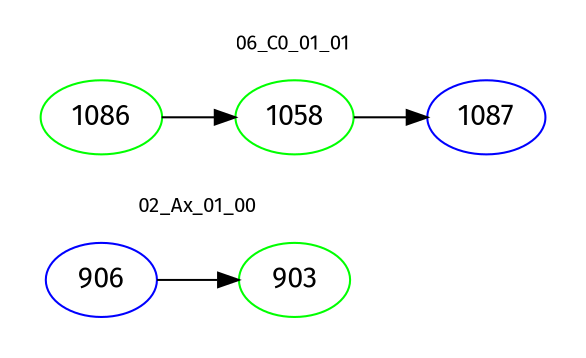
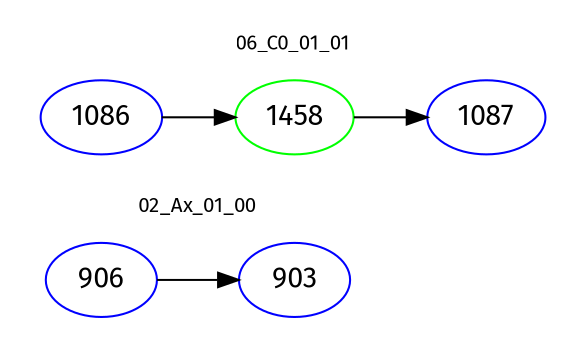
node "1086": color green -> blue
node "1058": label "1058" -> "1458"
node "903": color green -> blue
